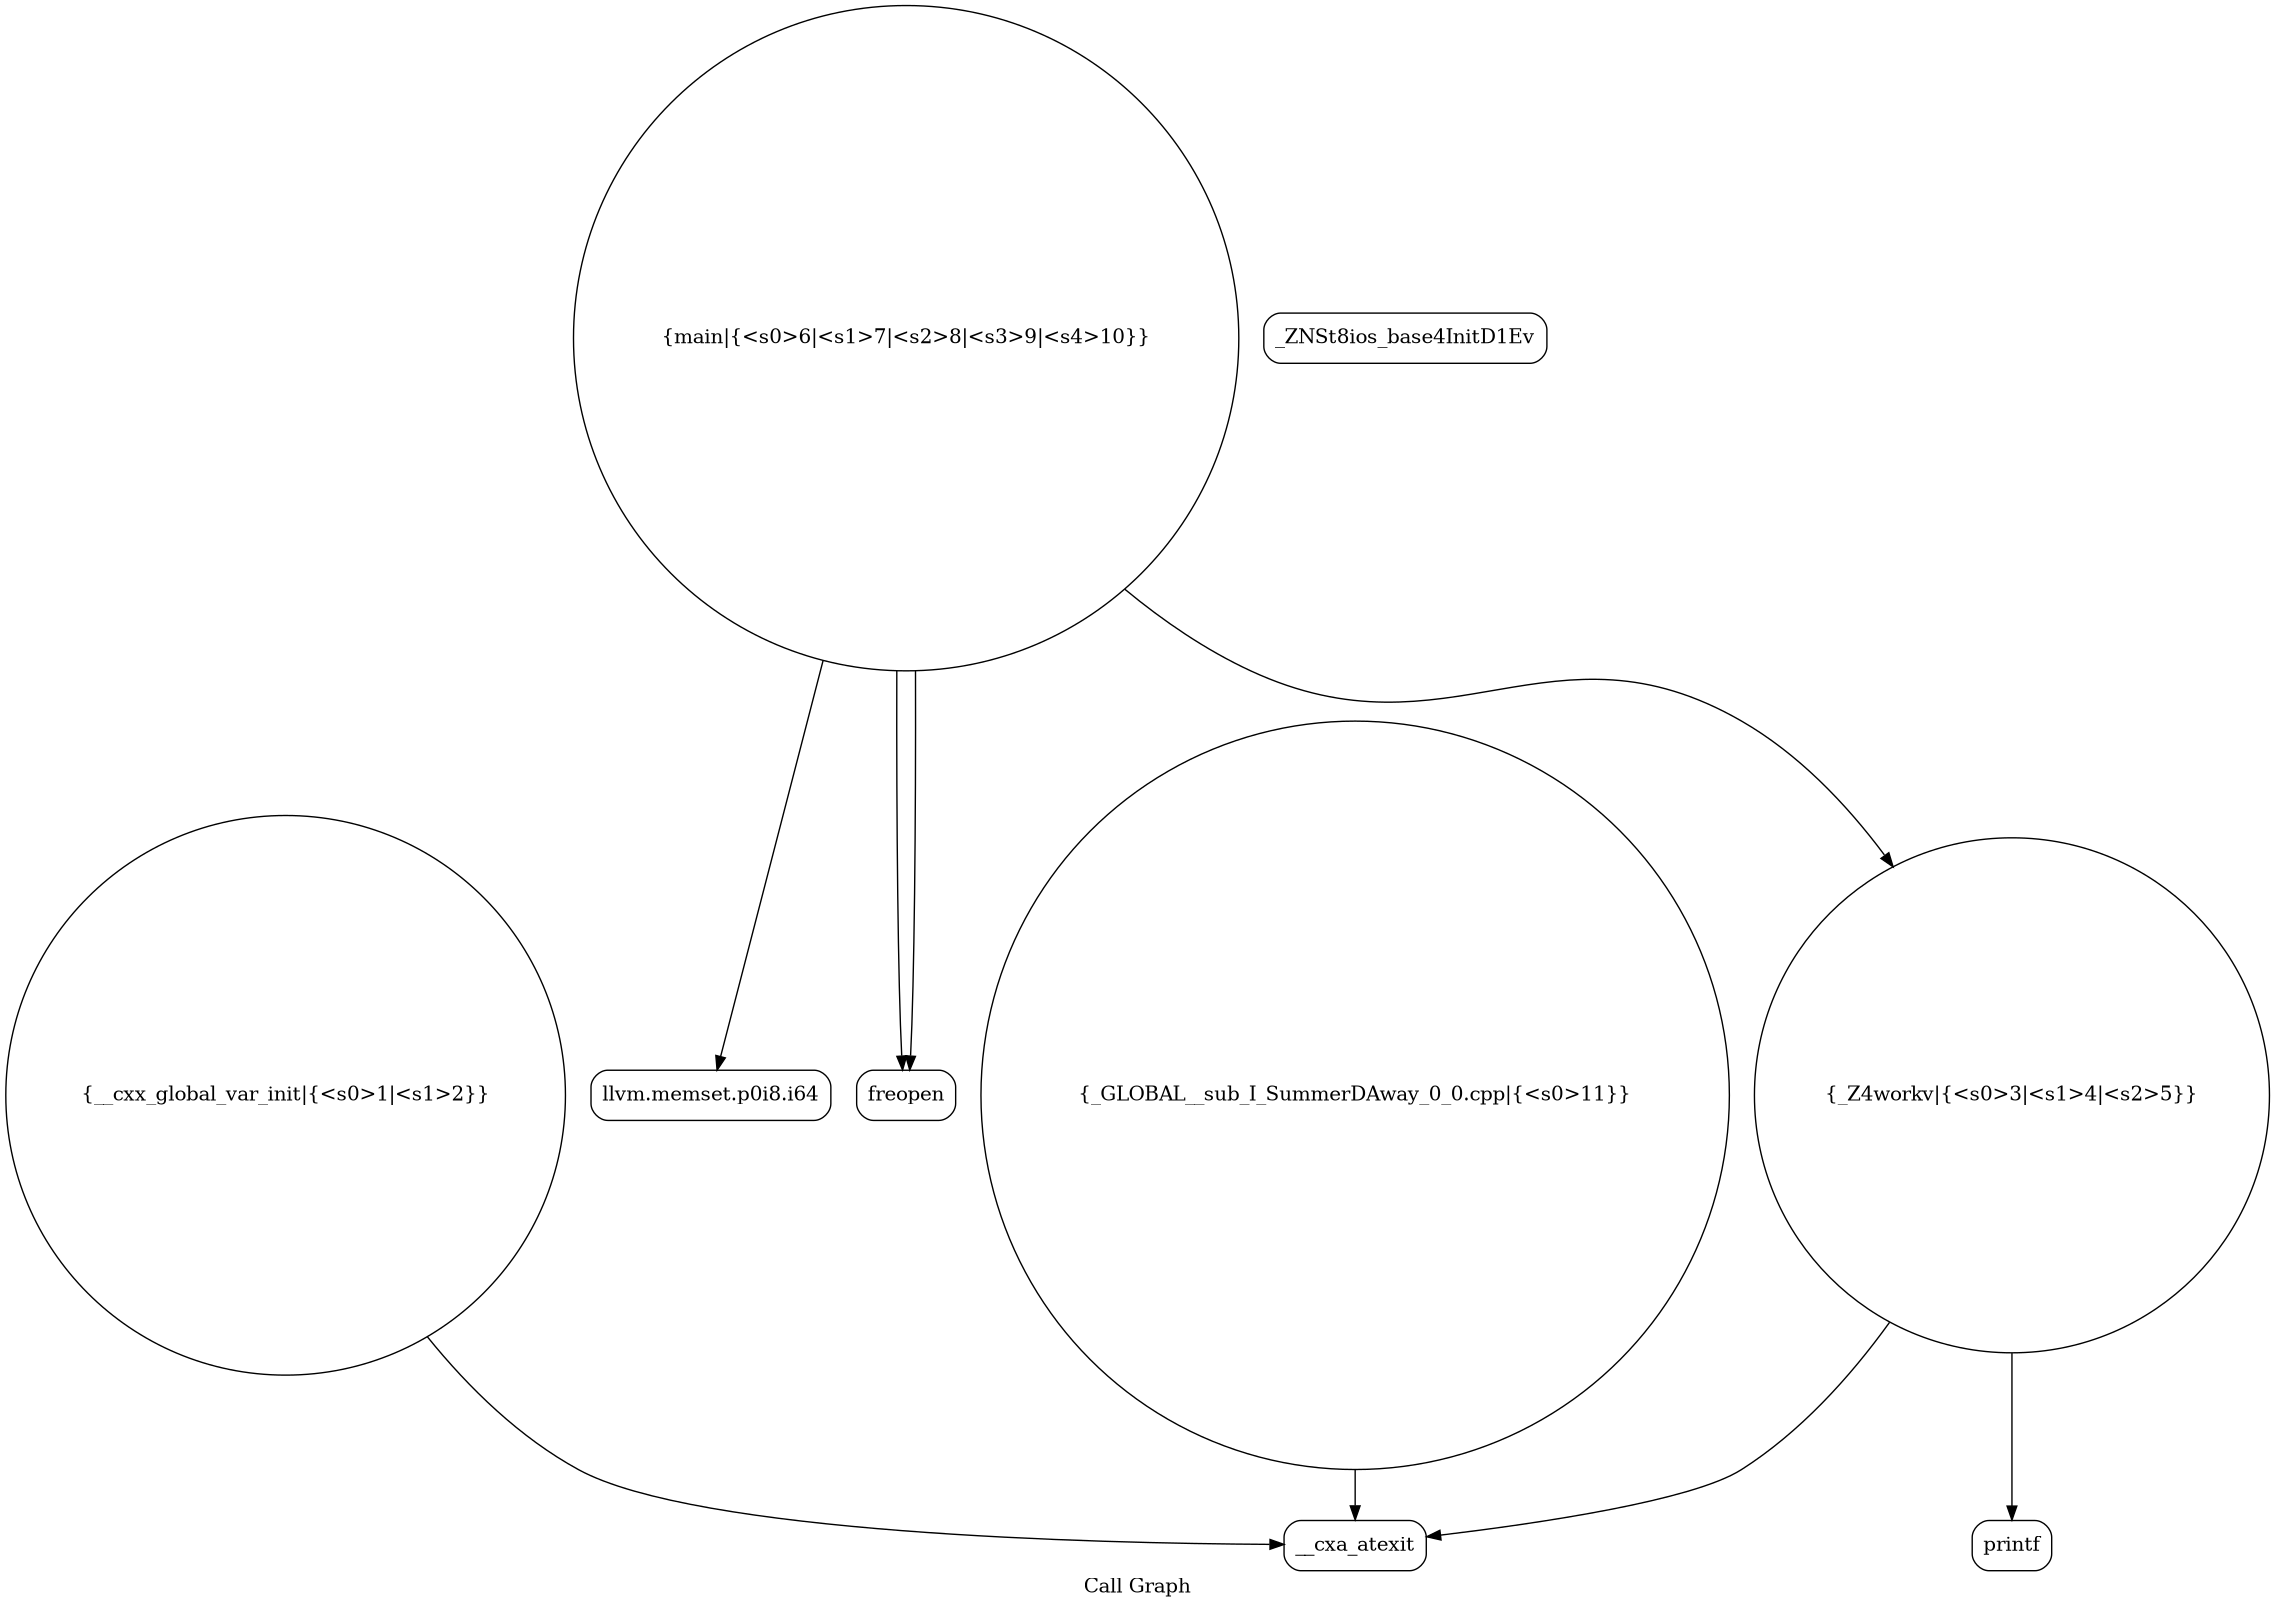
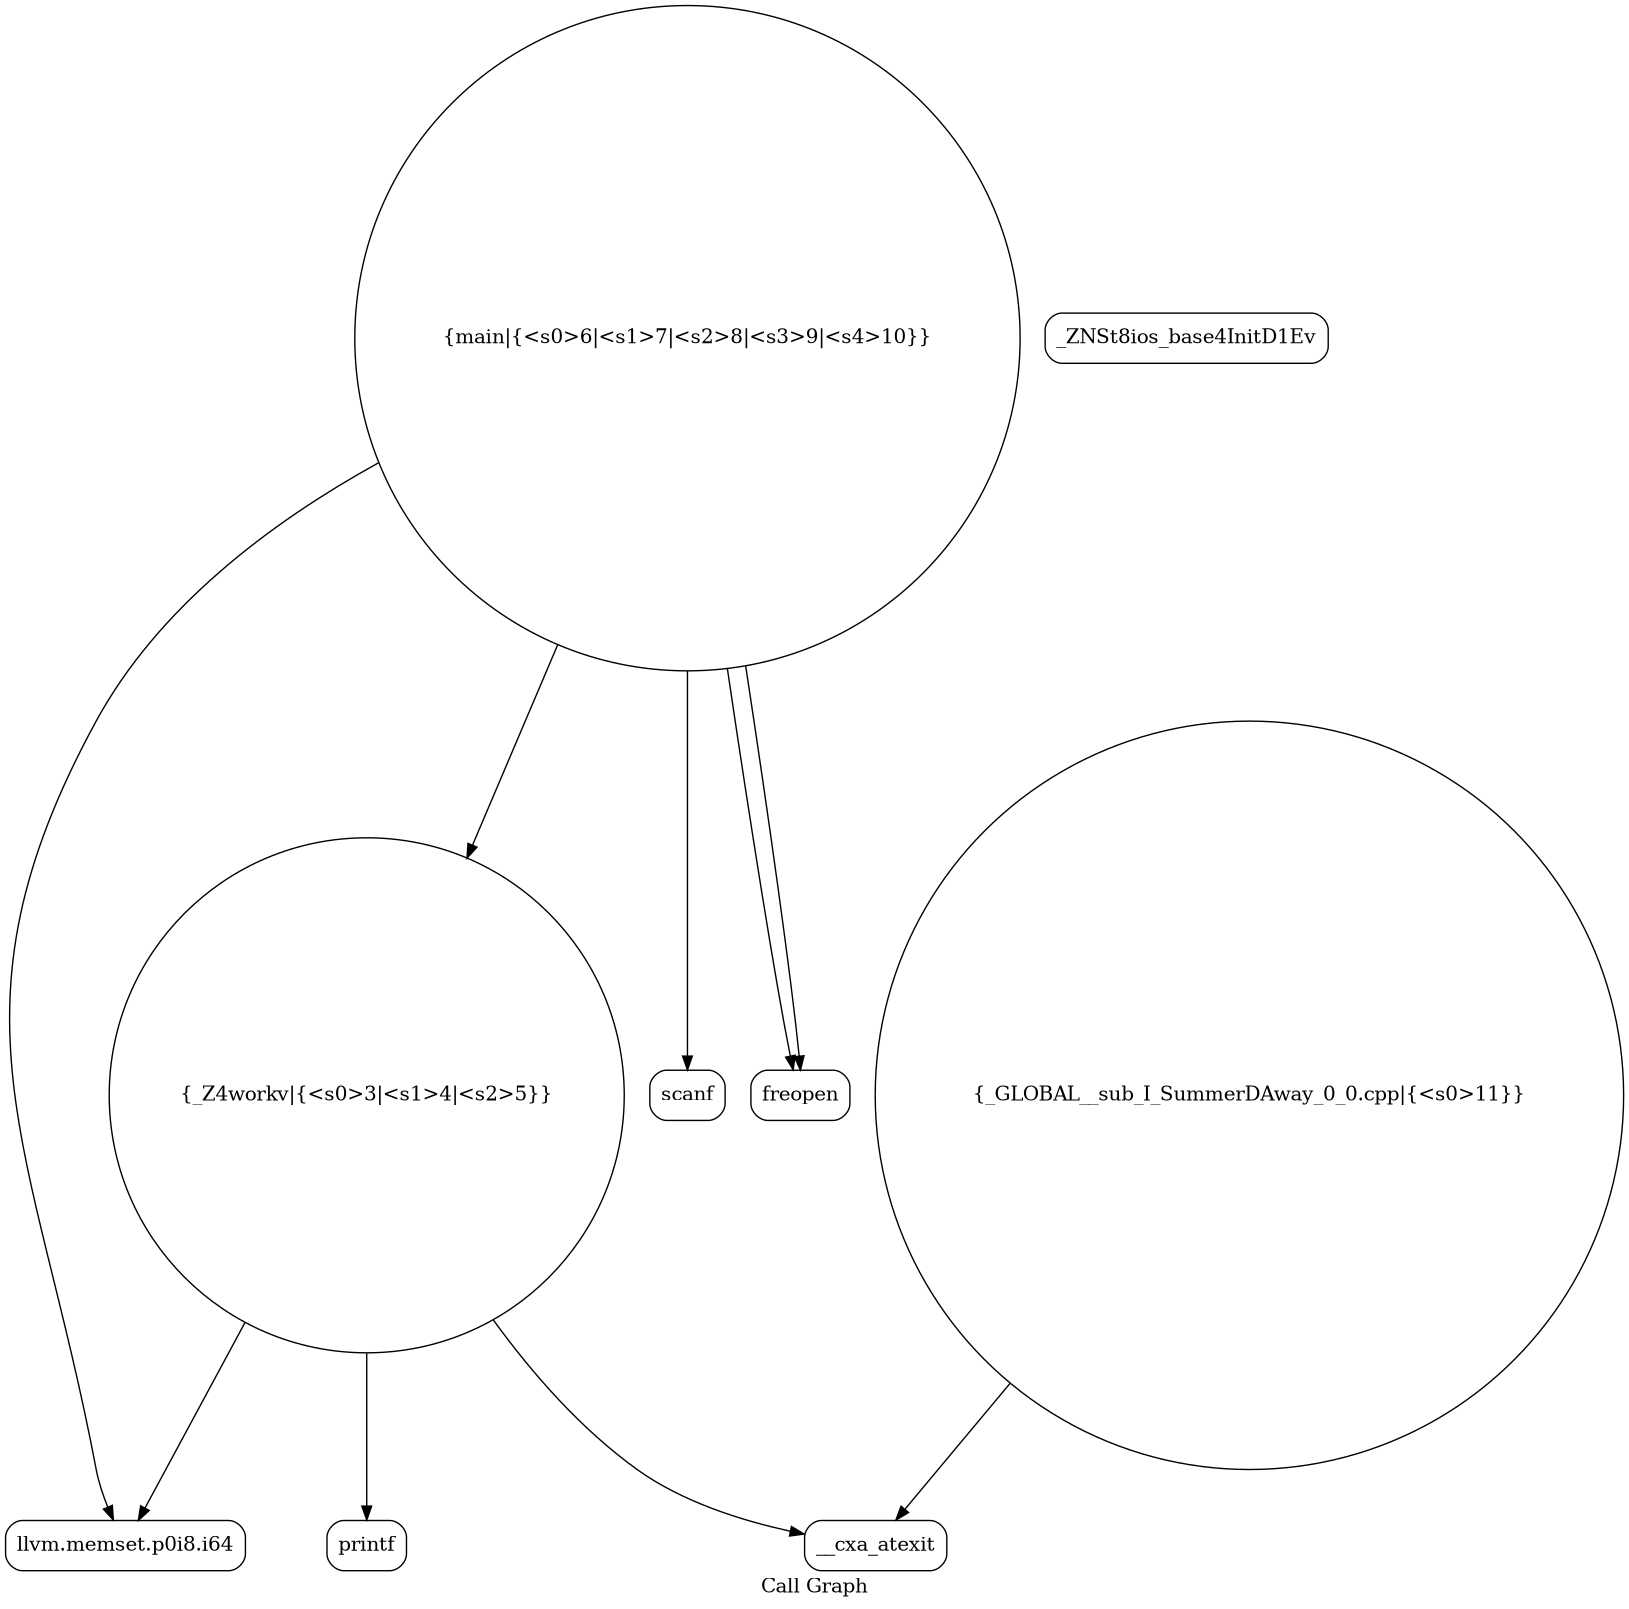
node "{__cxx_global_var_init|{<s0>1|<s1>2}}": removed
node "scanf": added
edge "{_Z4workv|{<s0>3|<s1>4|<s2>5}}" -> "llvm.memset.p0i8.i64": added
